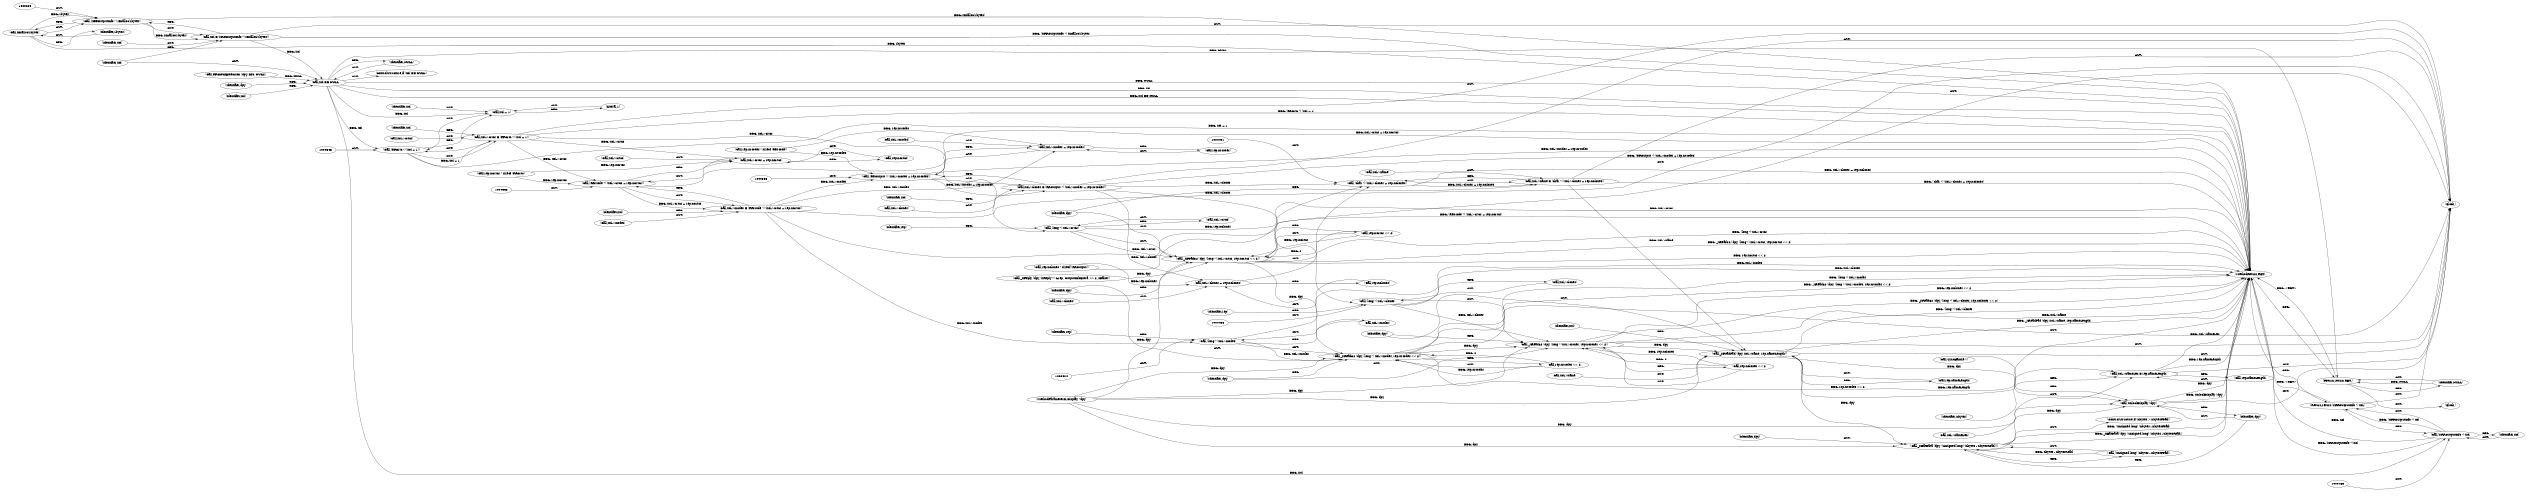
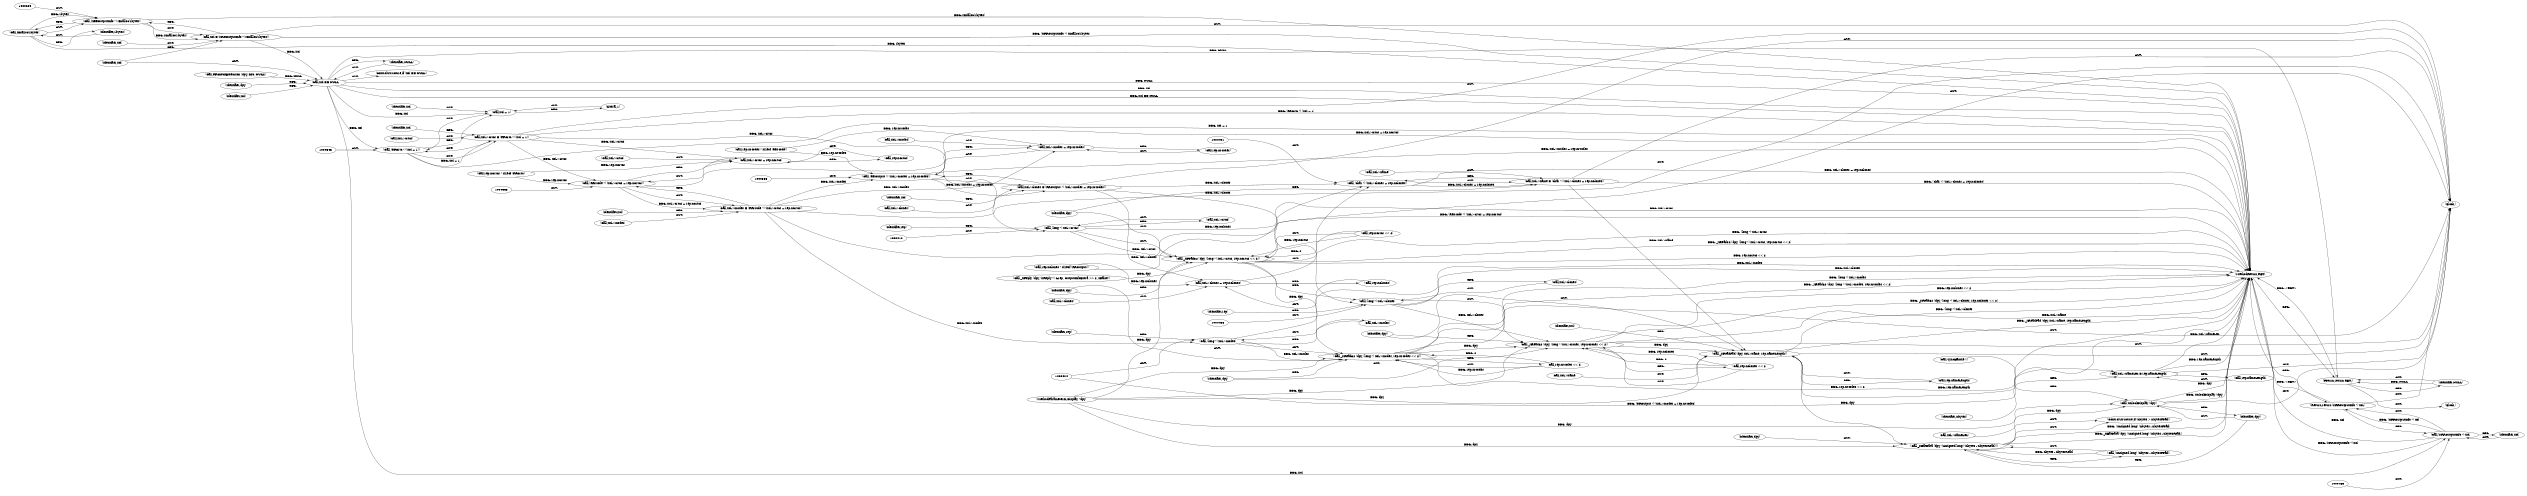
edge "(Call,xoi->clones = (RROutput *) (xoi->modes + rep.nModes))" -> "(MethodReturn,RET)": now "1000424" -> "(MethodReturn,RET)"
edge "(Call,_XRead32 (dpy, (long *) xoi->crtcs, rep.nCrtcs << 2))" -> "(Call,rep.nCrtcs << 2)": now "(Call,_XRead32 (dpy, (long *) xoi->crtcs, rep.nCrtcs << 2))" -> "(Call,(long *) xoi->clones)"
node "1000412": added
edge "(Call,_XReadPad (dpy, xoi->name, rep.nameLength))" -> "(Call,UnlockDisplay (dpy))": removed, label "DDG: dpy"
edge "(Call,xoi->nameLen)" -> "(Call,xoi->nameLen = rep.nameLength)": now "(Call,xoi->nameLen)" -> "(ControlStructure,if (nbytes > nbytesRead))"
